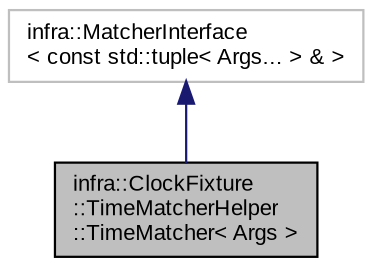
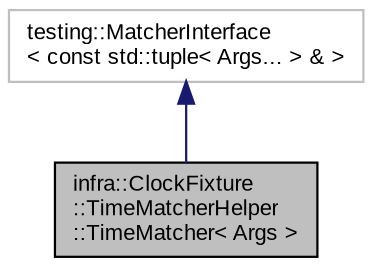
node "infra::MatcherInterface < const std::tuple< Args... > & >": label "infra::MatcherInterface < const std::tuple< Args... > & >" -> "testing::MatcherInterface < const std::tuple< Args... > & >"
